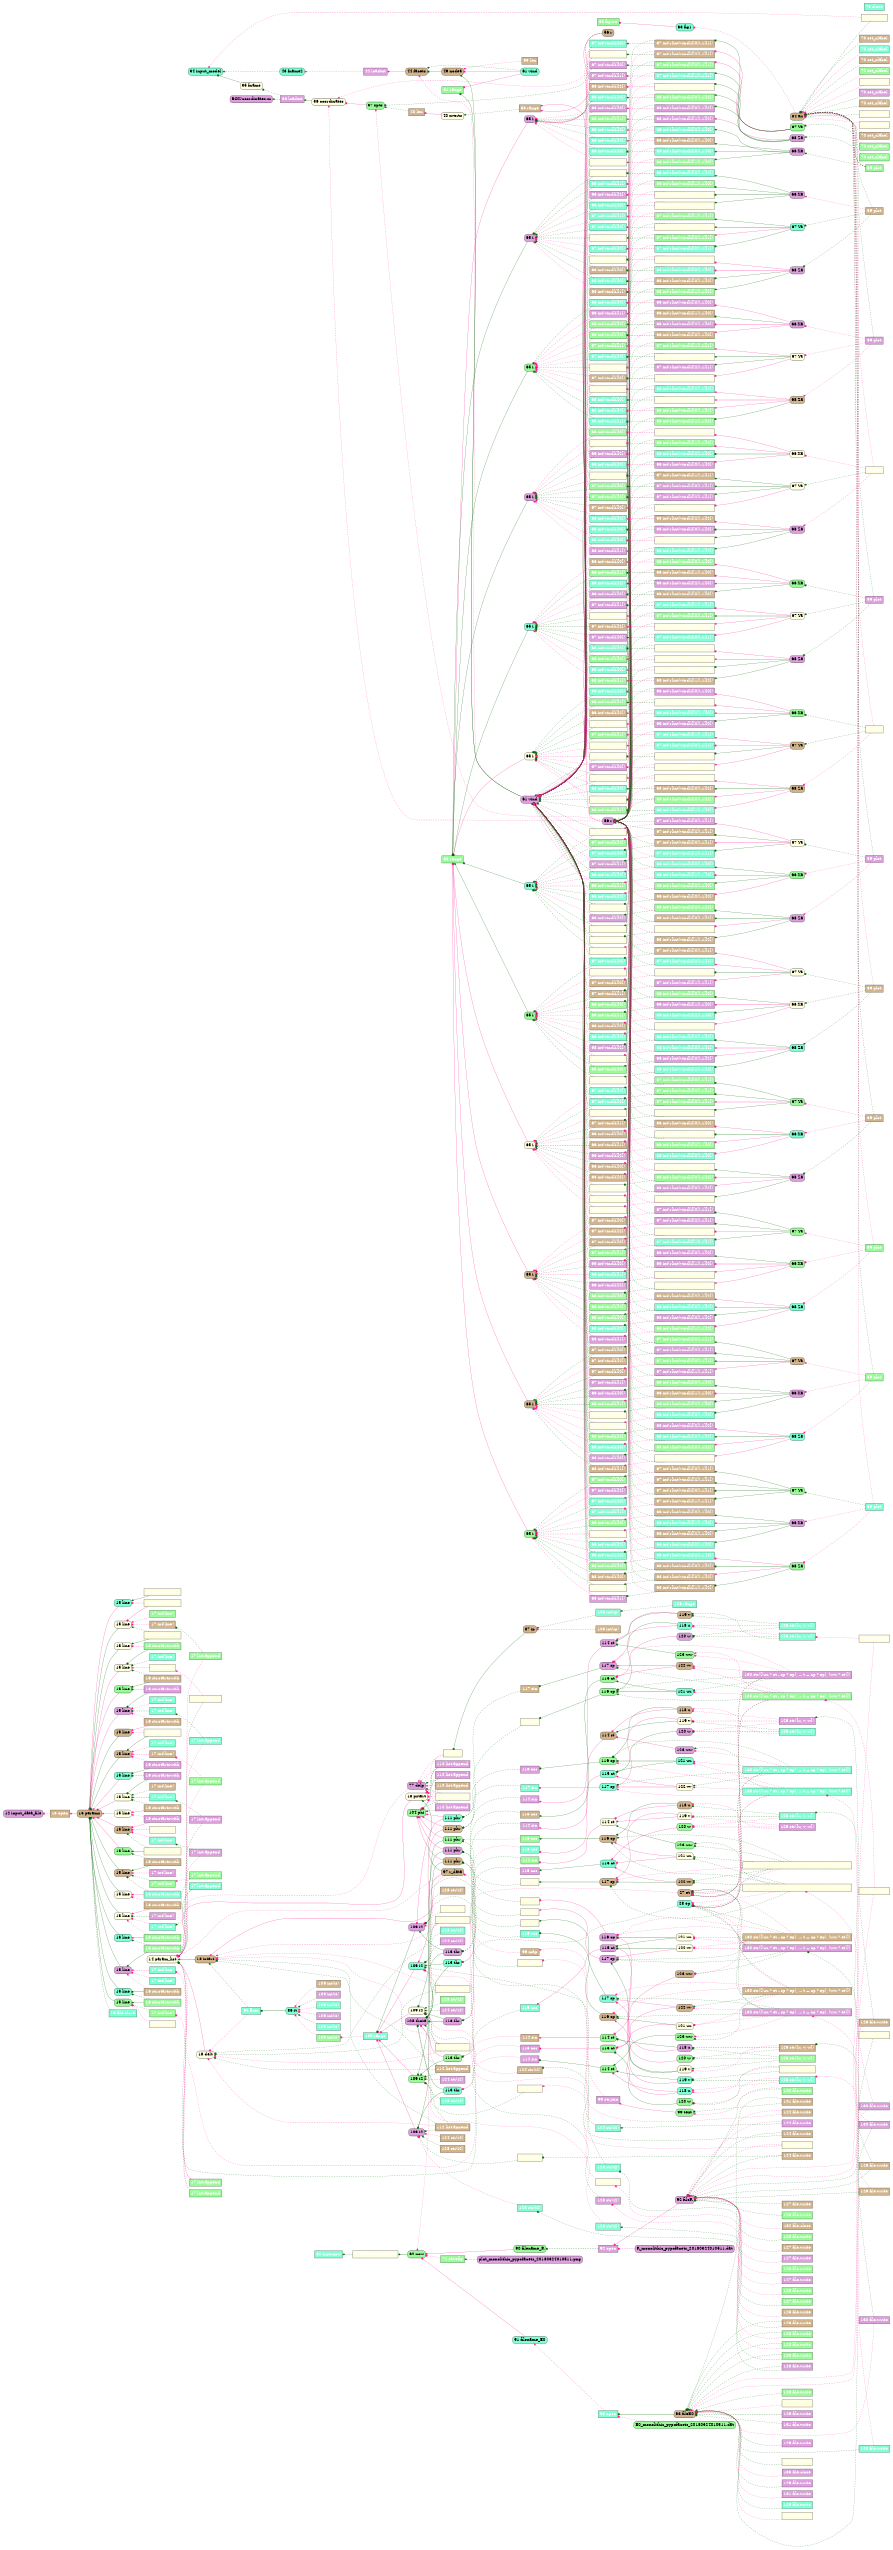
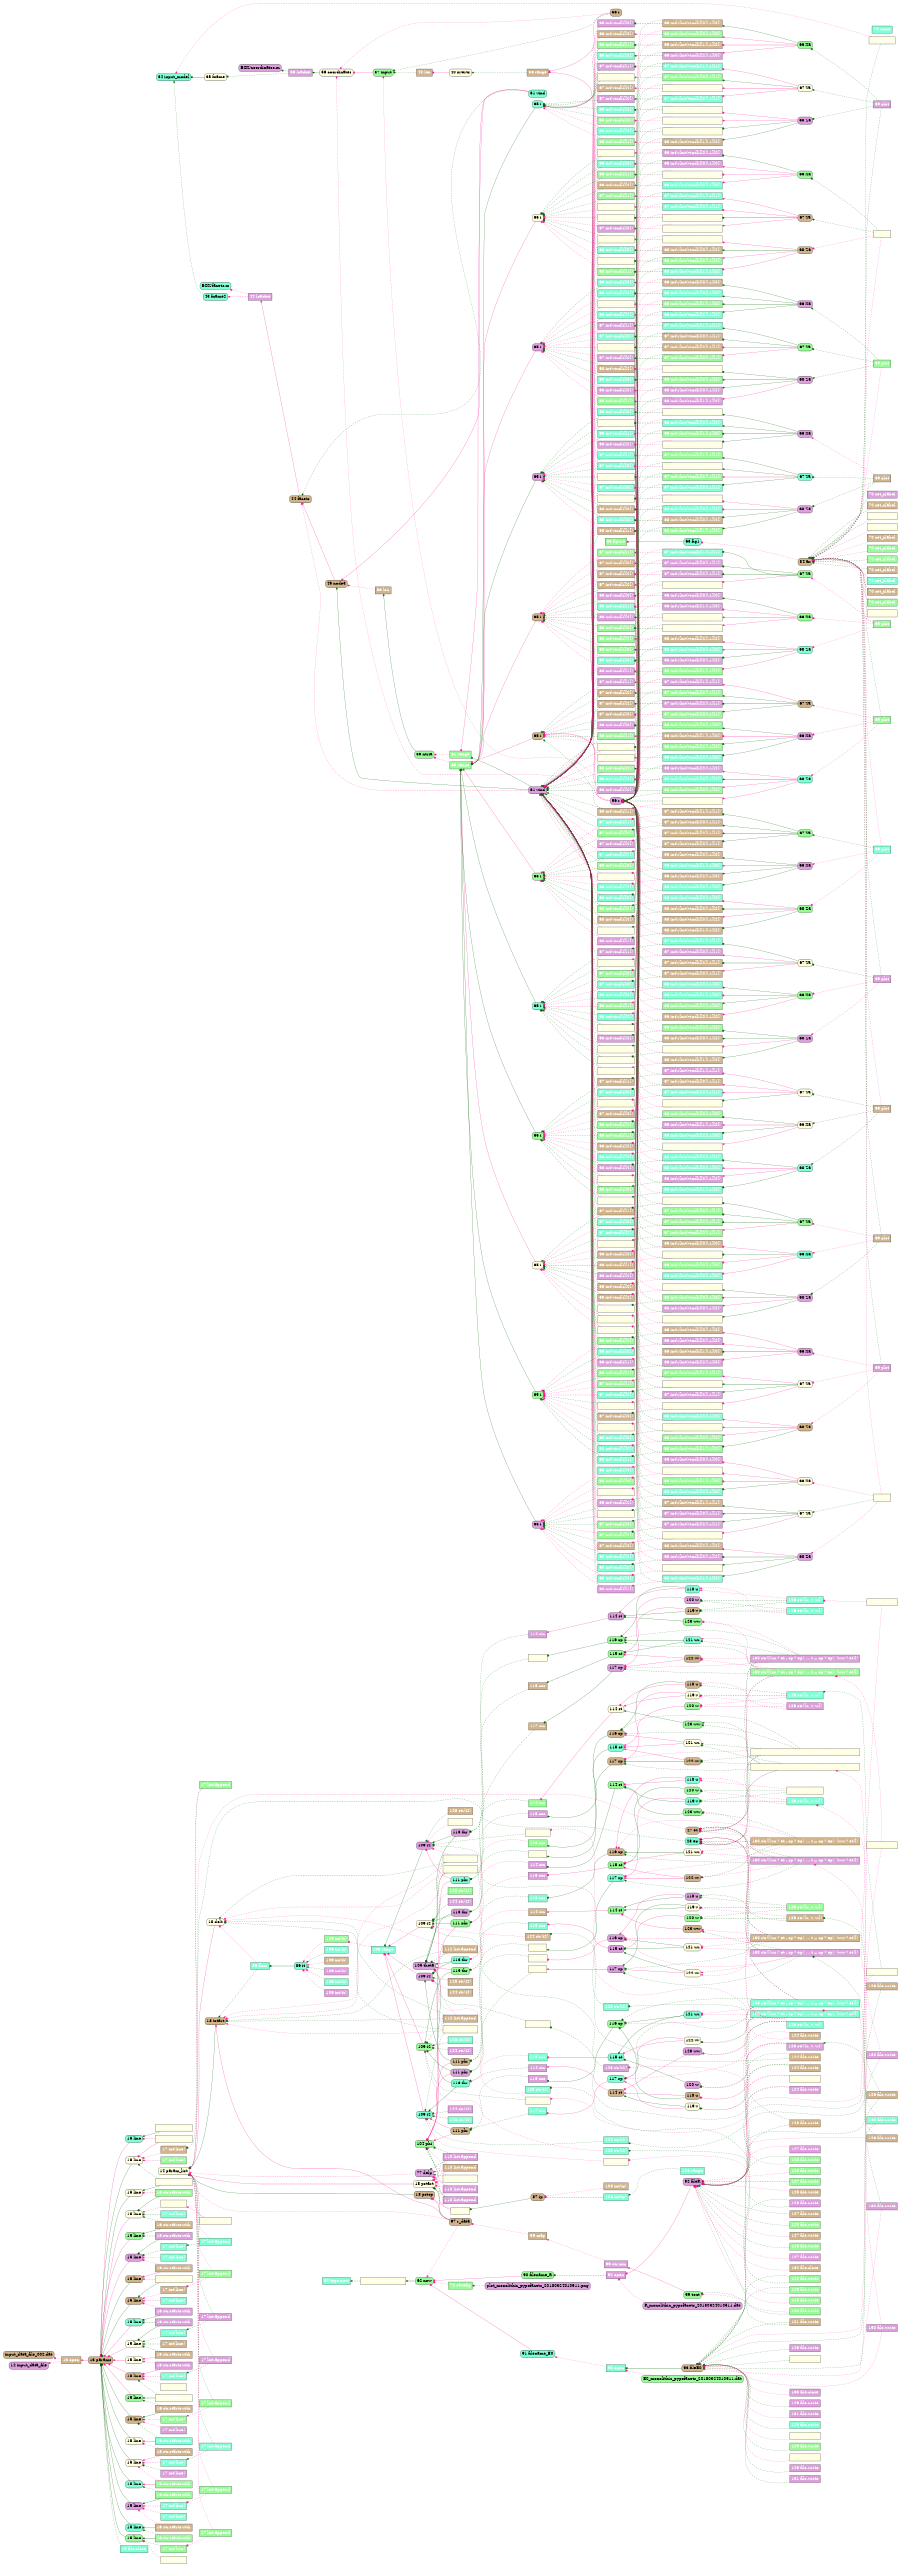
edge "49 node3" -> "44 facets": color darkgreen -> deeppink
node "37 xpts": label "37 xpts" -> "37 input"
node "BOX/facets.m": added
node "59 ntria": added
node "18 pstop": added
node "input_data_file_002.dat": added
